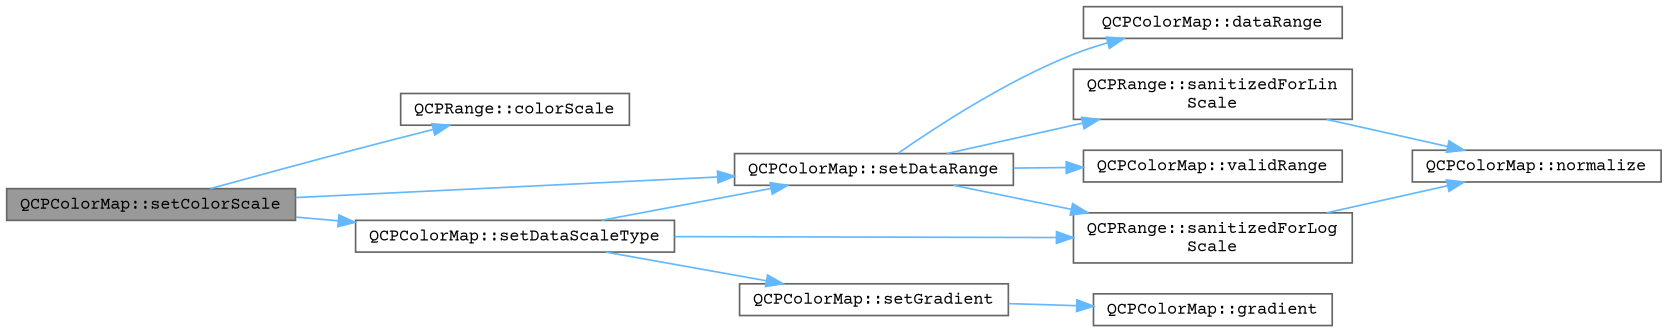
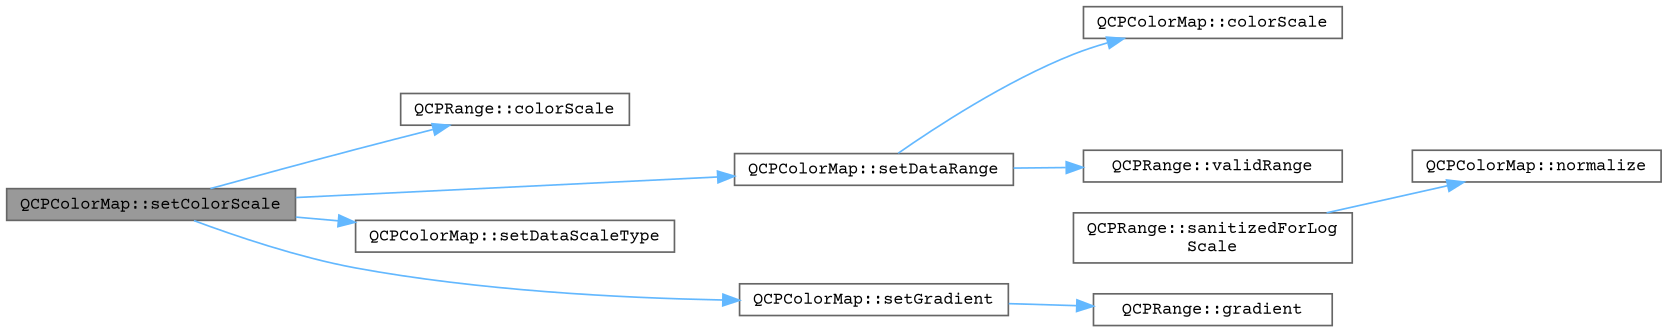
node "QCPColorMap::dataRange": label "QCPColorMap::dataRange" -> "QCPColorMap::colorScale"
node "QCPRange::sanitizedForLin Scale": removed
node "QCPColorMap::validRange": label "QCPColorMap::validRange" -> "QCPRange::validRange"
edge "QCPColorMap::setDataRange" -> "QCPRange::sanitizedForLog Scale": removed
edge "QCPColorMap::setDataScaleType" -> "QCPColorMap::setDataRange": removed
edge "QCPColorMap::setDataScaleType" -> "QCPRange::sanitizedForLog Scale": removed
edge "QCPColorMap::setDataScaleType" -> "QCPColorMap::setGradient": now "QCPColorMap::setColorScale" -> "QCPColorMap::setGradient"
node "QCPColorMap::gradient": label "QCPColorMap::gradient" -> "QCPRange::gradient"
